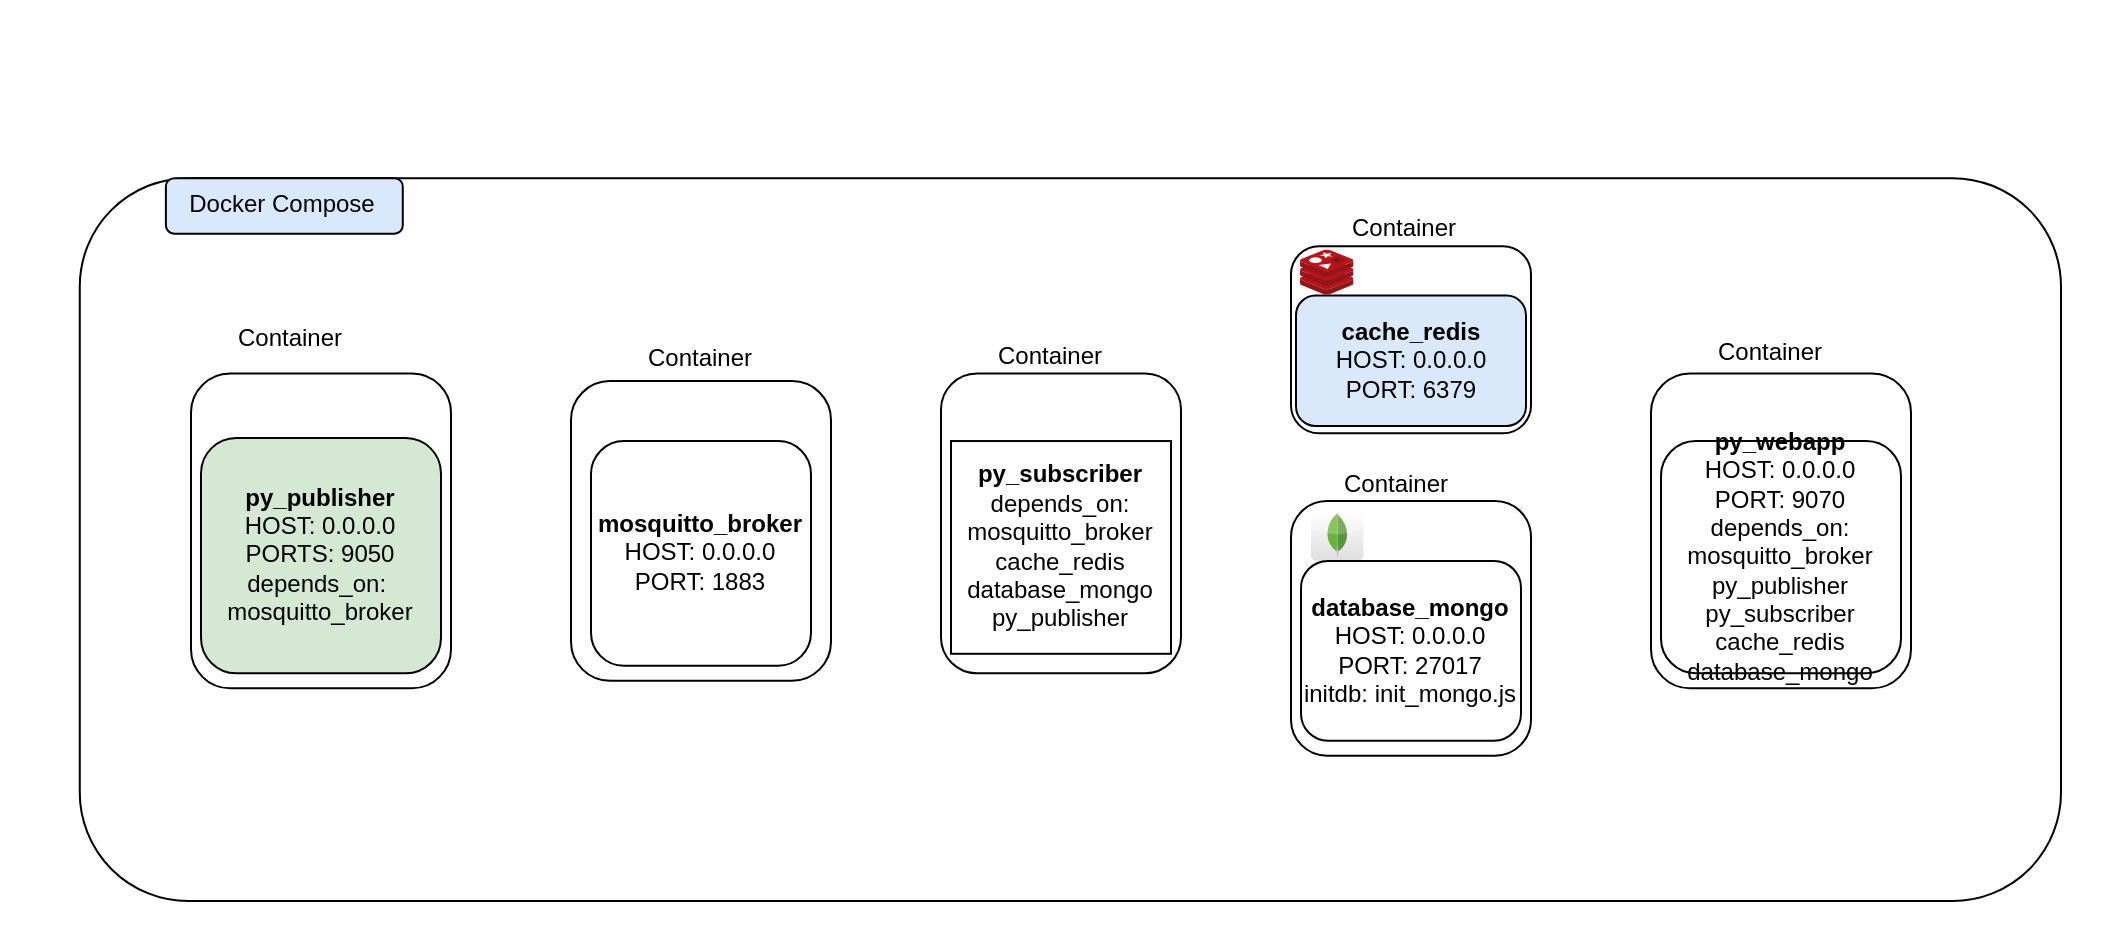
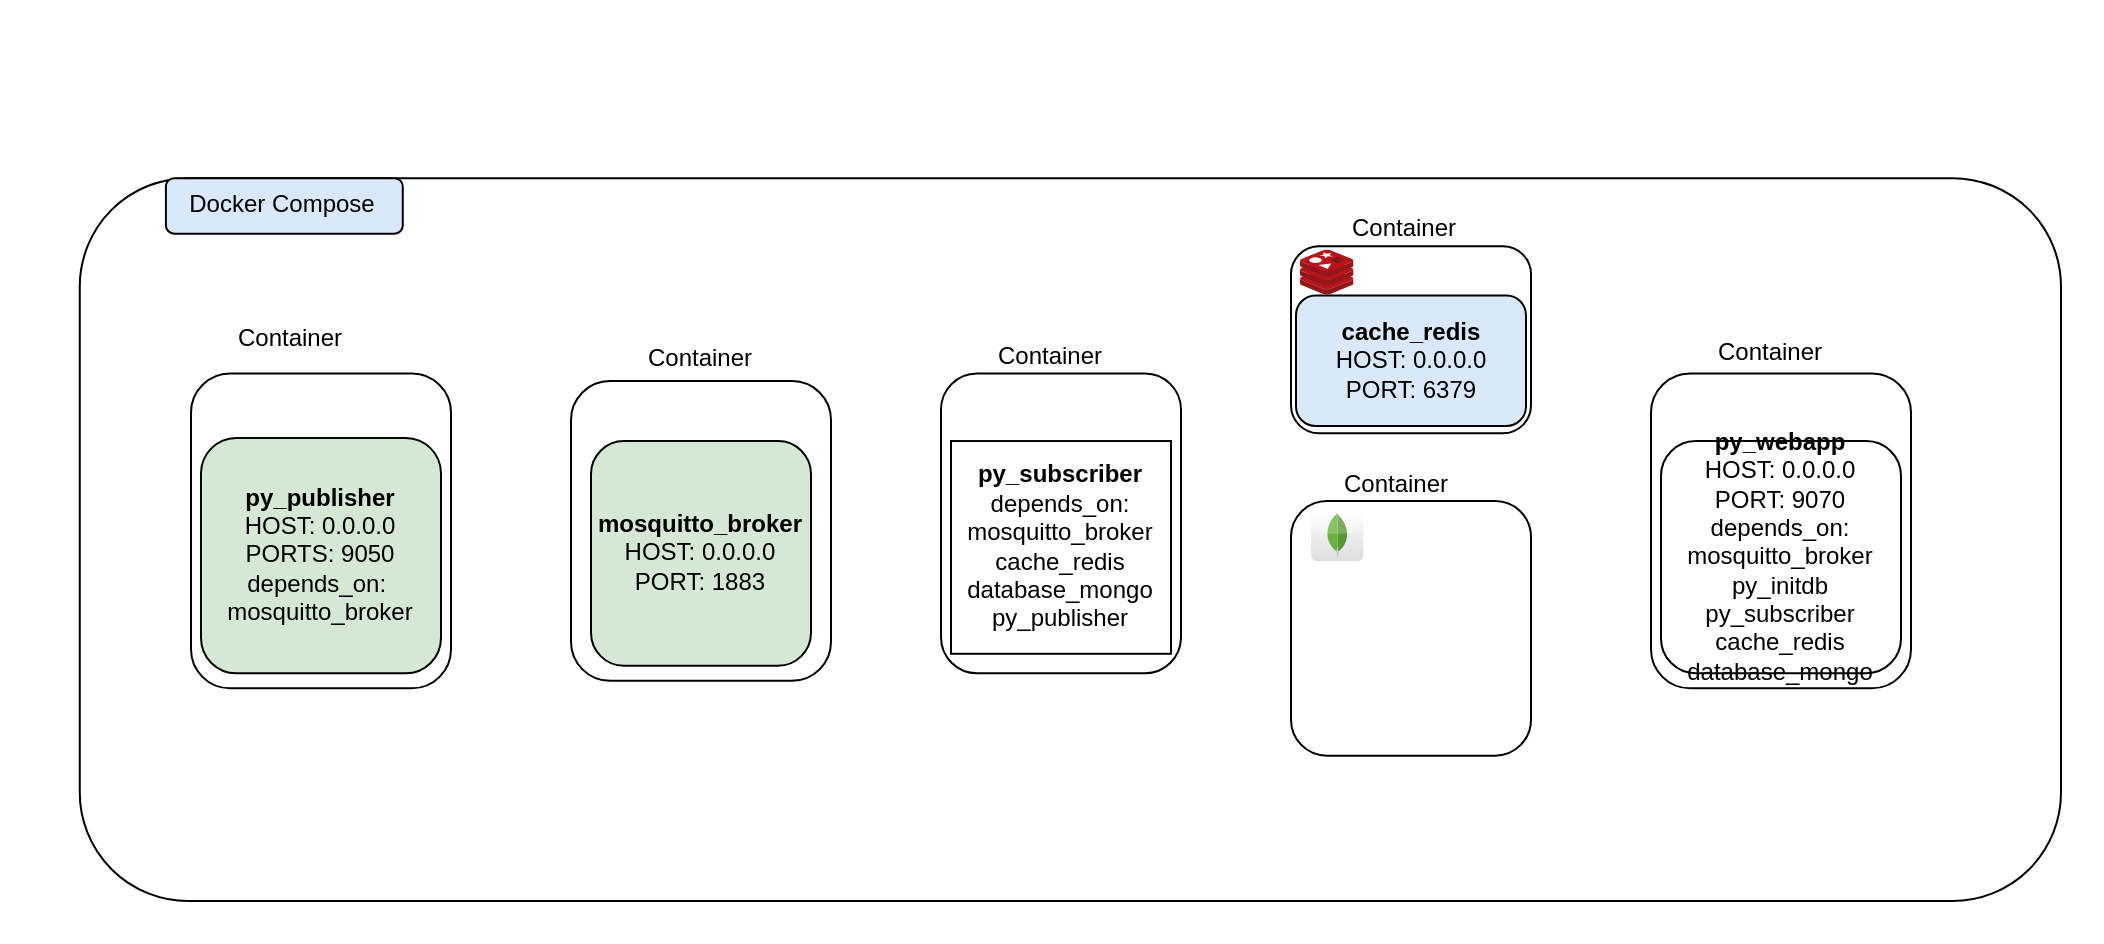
node "mosquitto_broker HOST: 0.0.0.0 PORT: 1883": fillcolor #ffffff -> #d5e8d4
node "py_webapp HOST: 0.0.0.0 PORT: 9070 depends_on: mosquitto_broker py_publisher py_subscriber cache_redis database_mongo": label "py_webapp HOST: 0.0.0.0 PORT: 9070 depends_on: mosquitto_broker py_publisher py_subscriber cache_redis database_mongo" -> "py_webapp HOST: 0.0.0.0 PORT: 9070 depends_on: mosquitto_broker py_initdb py_subscriber cache_redis database_mongo"
node "database_mongo HOST: 0.0.0.0 PORT: 27017 initdb: init_mongo.js": removed
